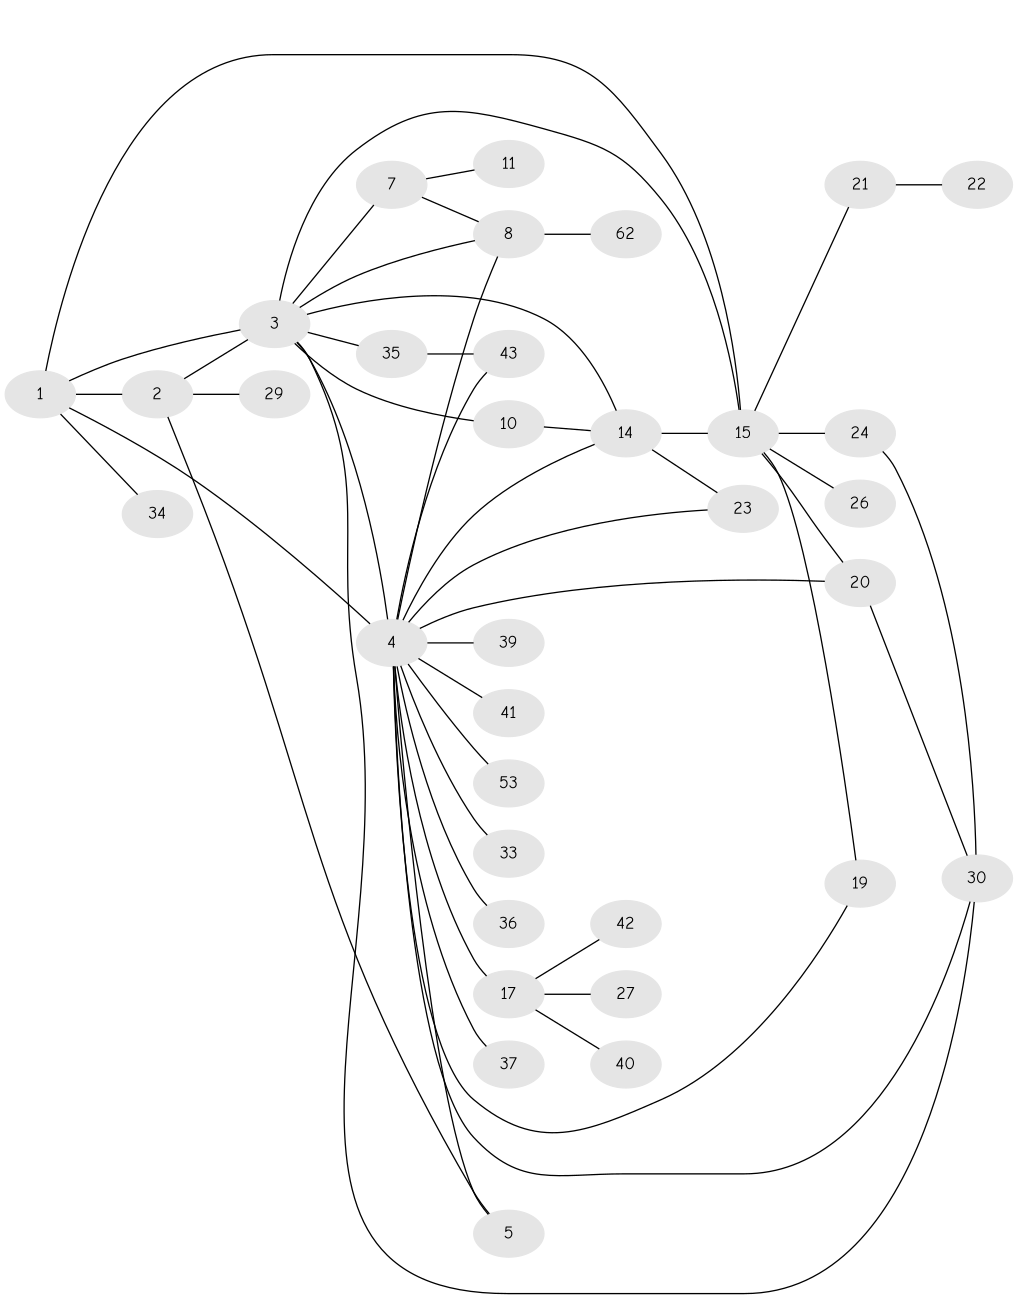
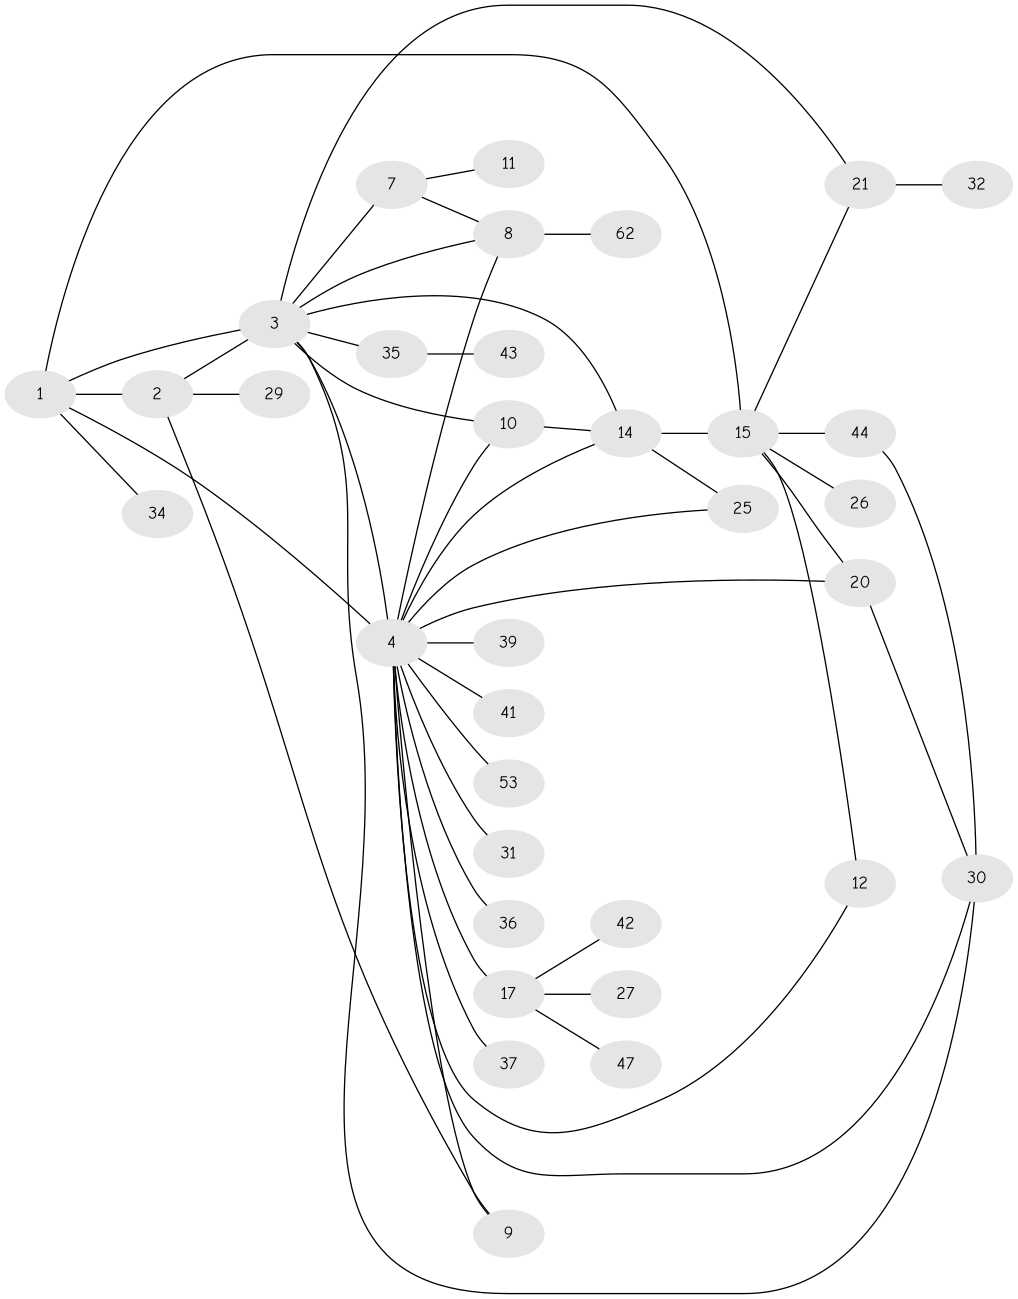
edge "3" -- "15": now "3" -- "21"
node "22": label "22" -> "32"
node "24": label "24" -> "44"
edge "43" -- "4": now "10" -- "4"
node "23": label "23" -> "25"
node "33": label "33" -> "31"
node "19": label "19" -> "12"
node "40": label "40" -> "47"
node "5": label "5" -> "9"
